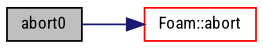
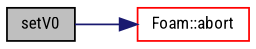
node "abort0": label "abort0" -> "setV0"
